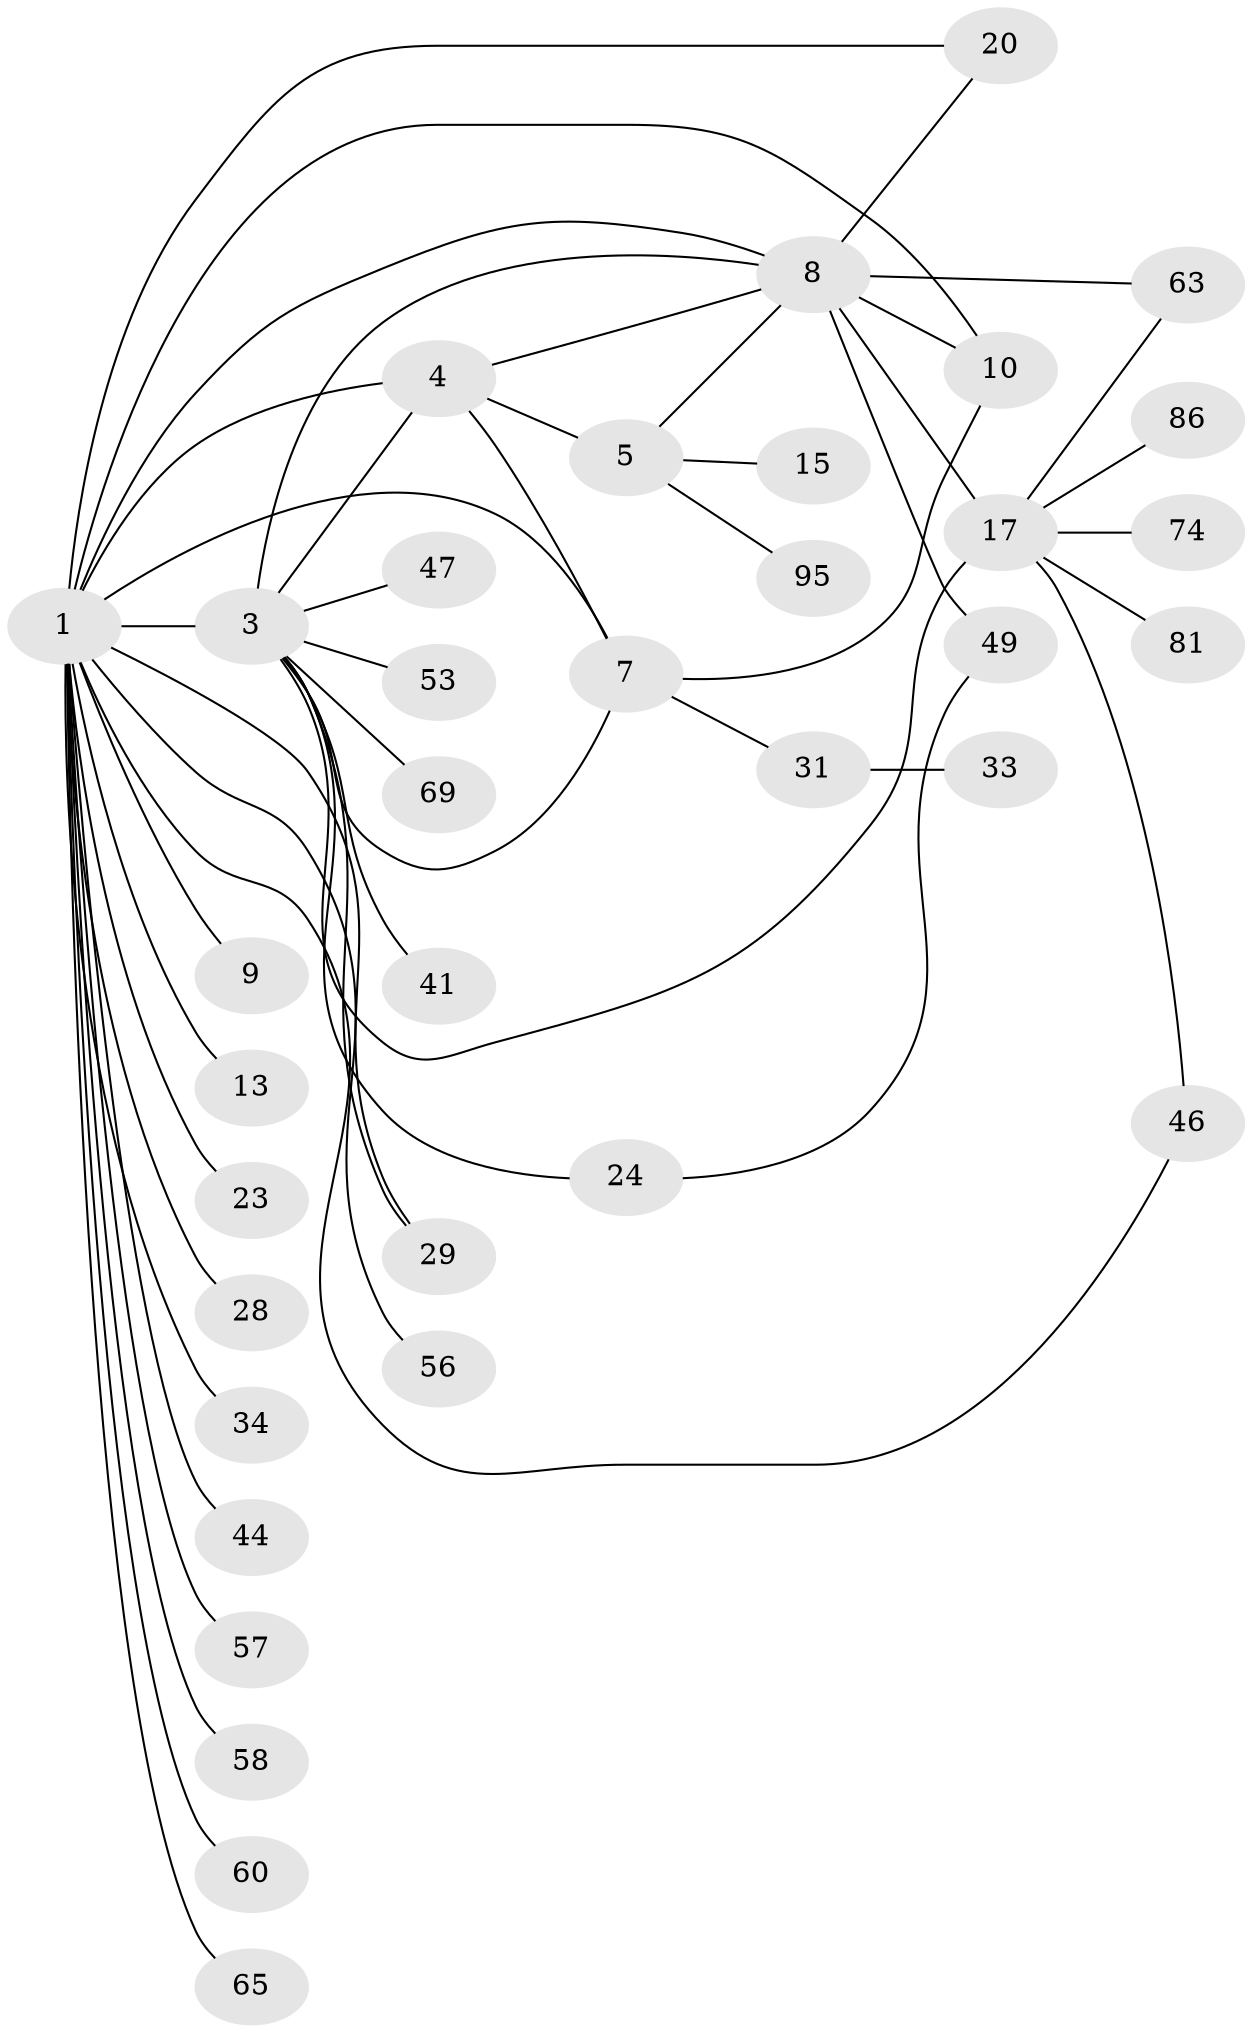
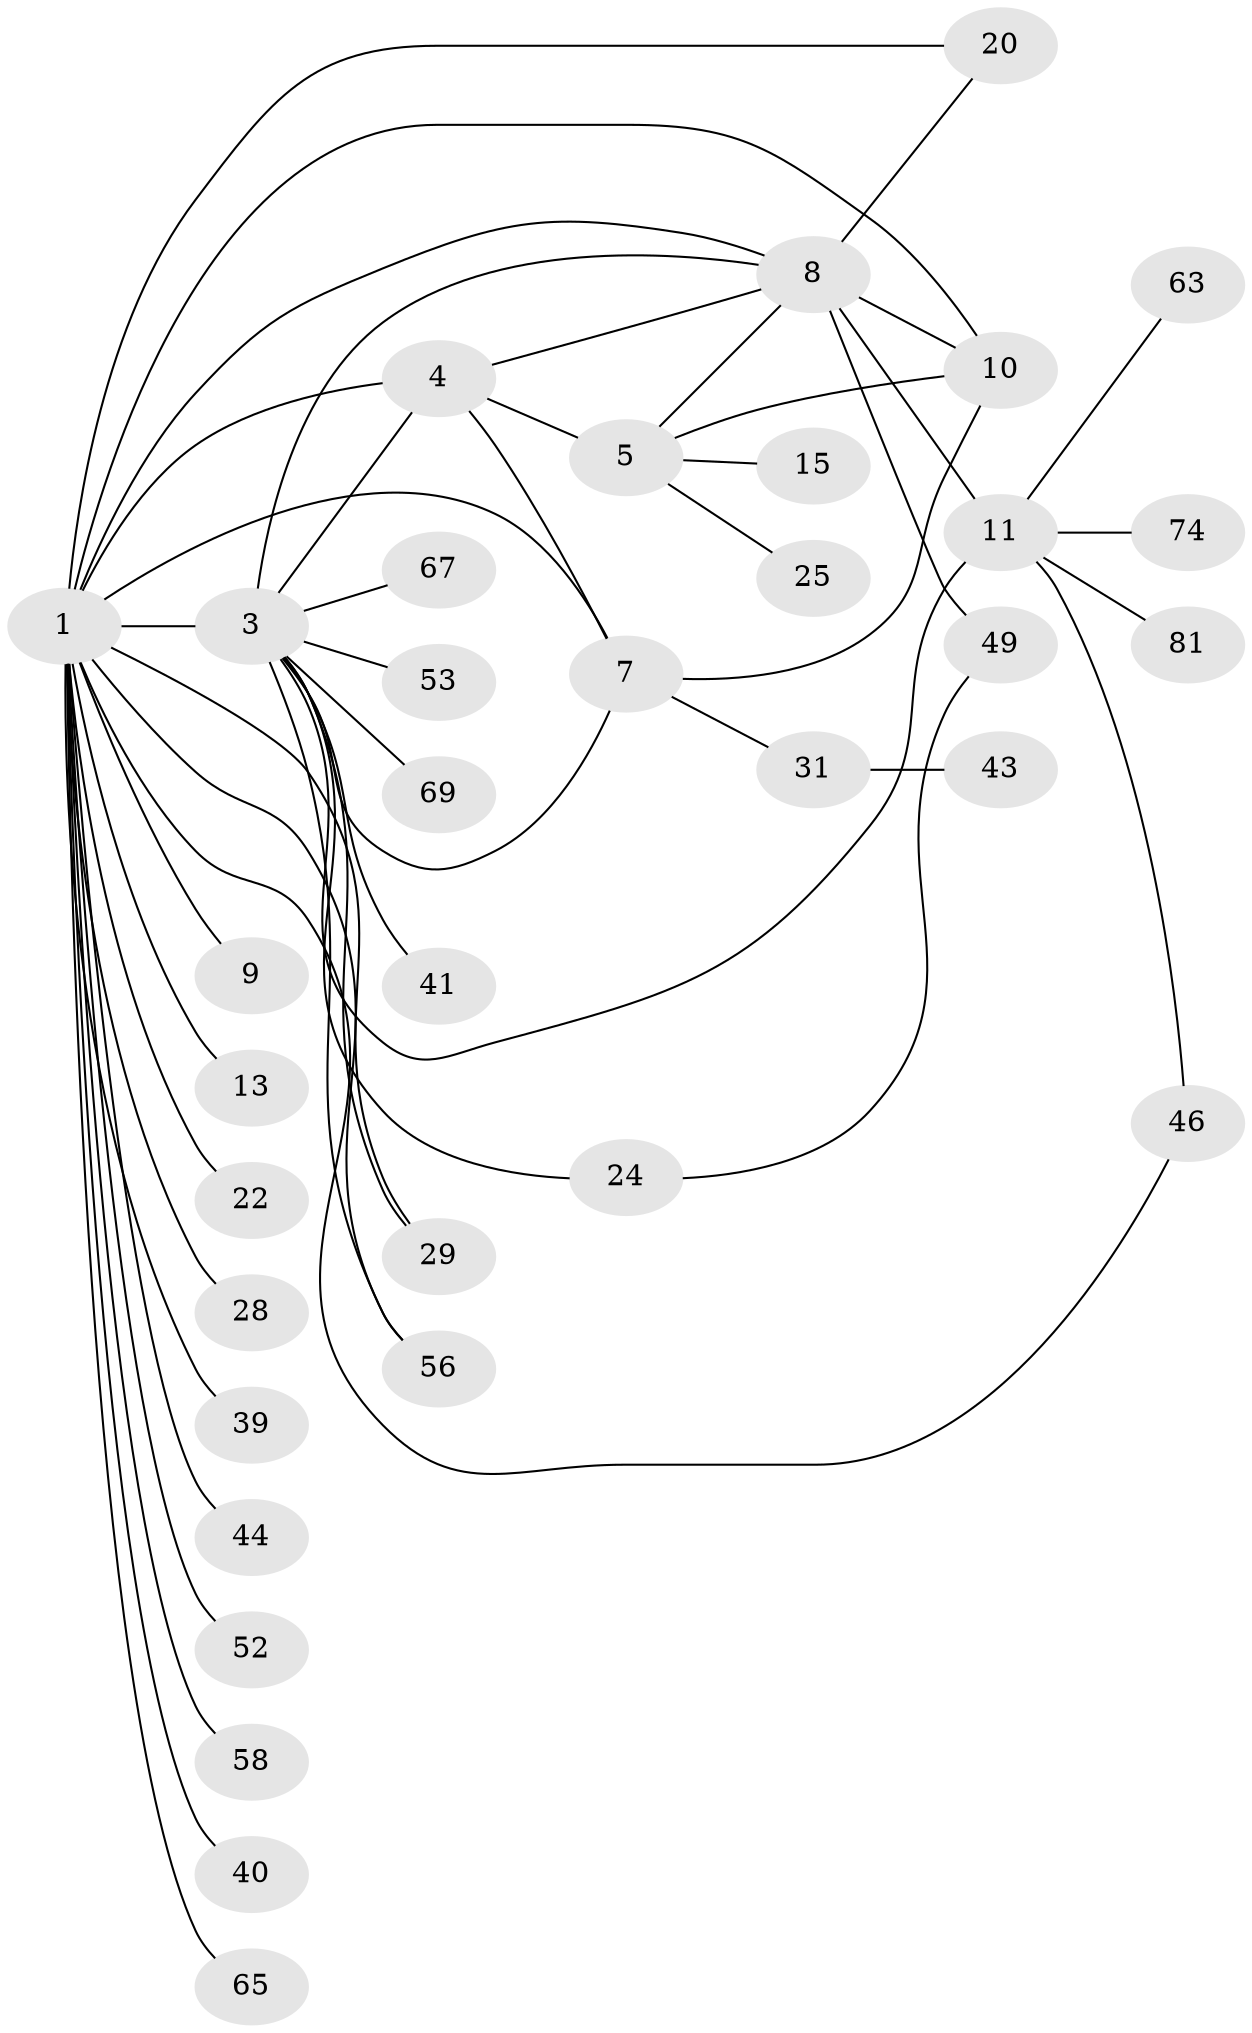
edge "8" -- "63": removed
edge "10" -- "5": added
node "86": removed
node "17": label "17" -> "11"
node "47": label "47" -> "67"
node "95": label "95" -> "25"
node "33": label "33" -> "43"
edge "3" -- "56": added
node "23": label "23" -> "22"
node "34": label "34" -> "39"
node "57": label "57" -> "52"
node "60": label "60" -> "40"
